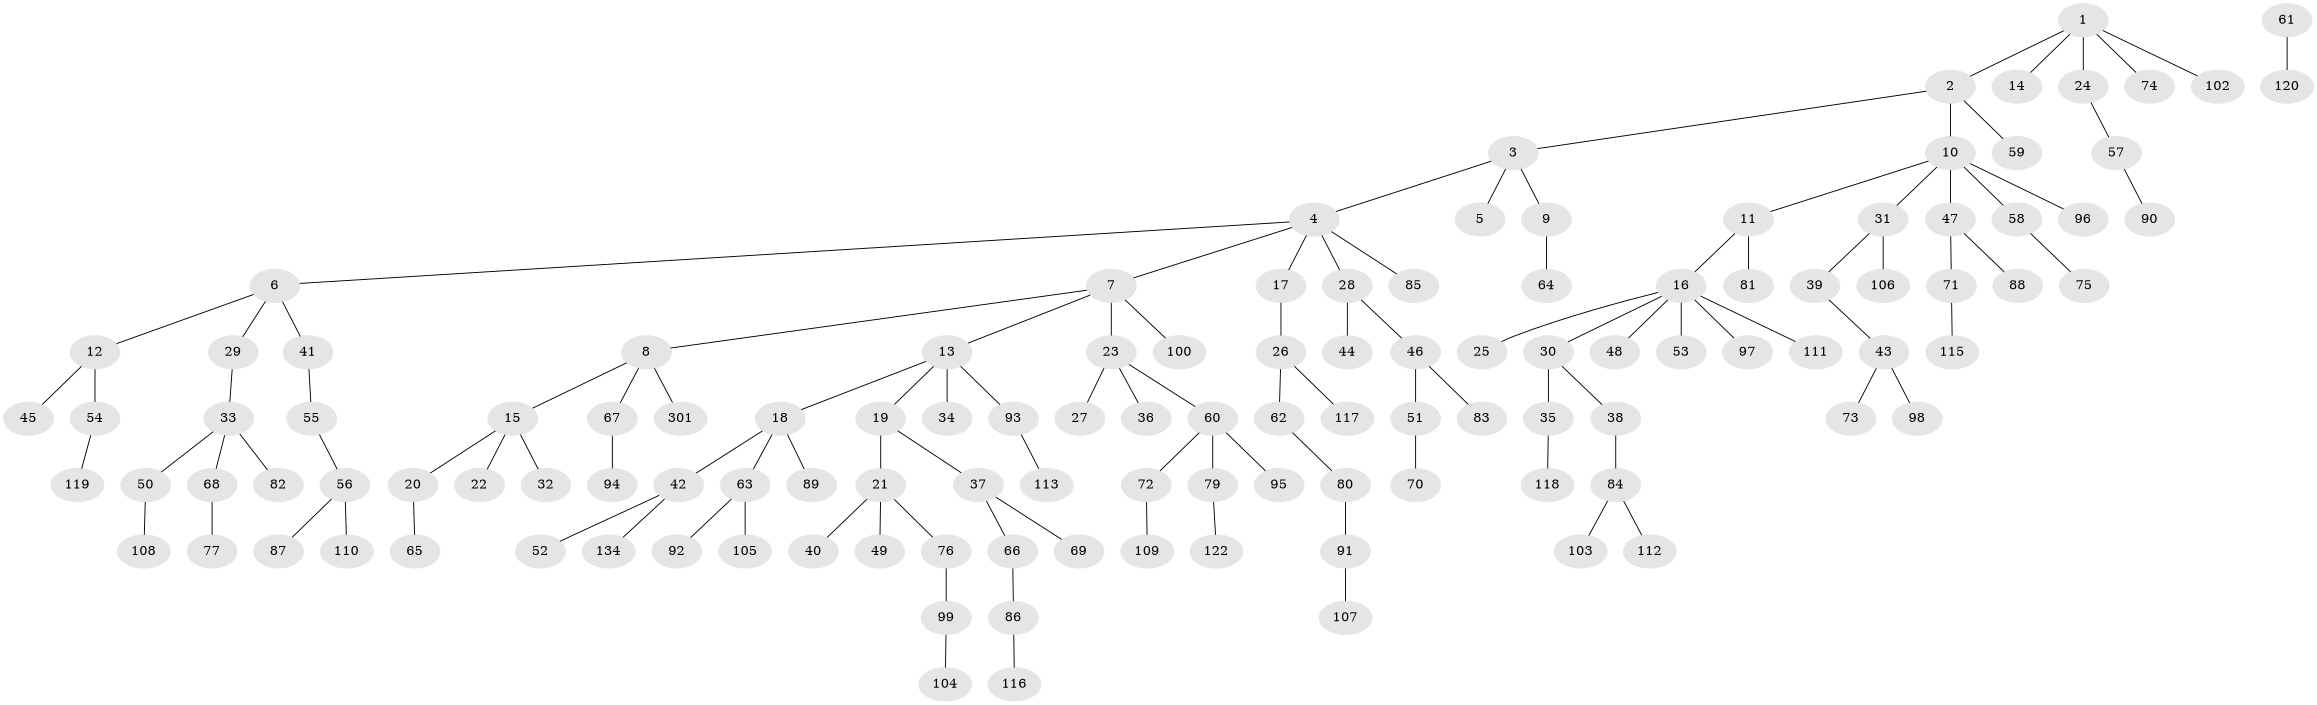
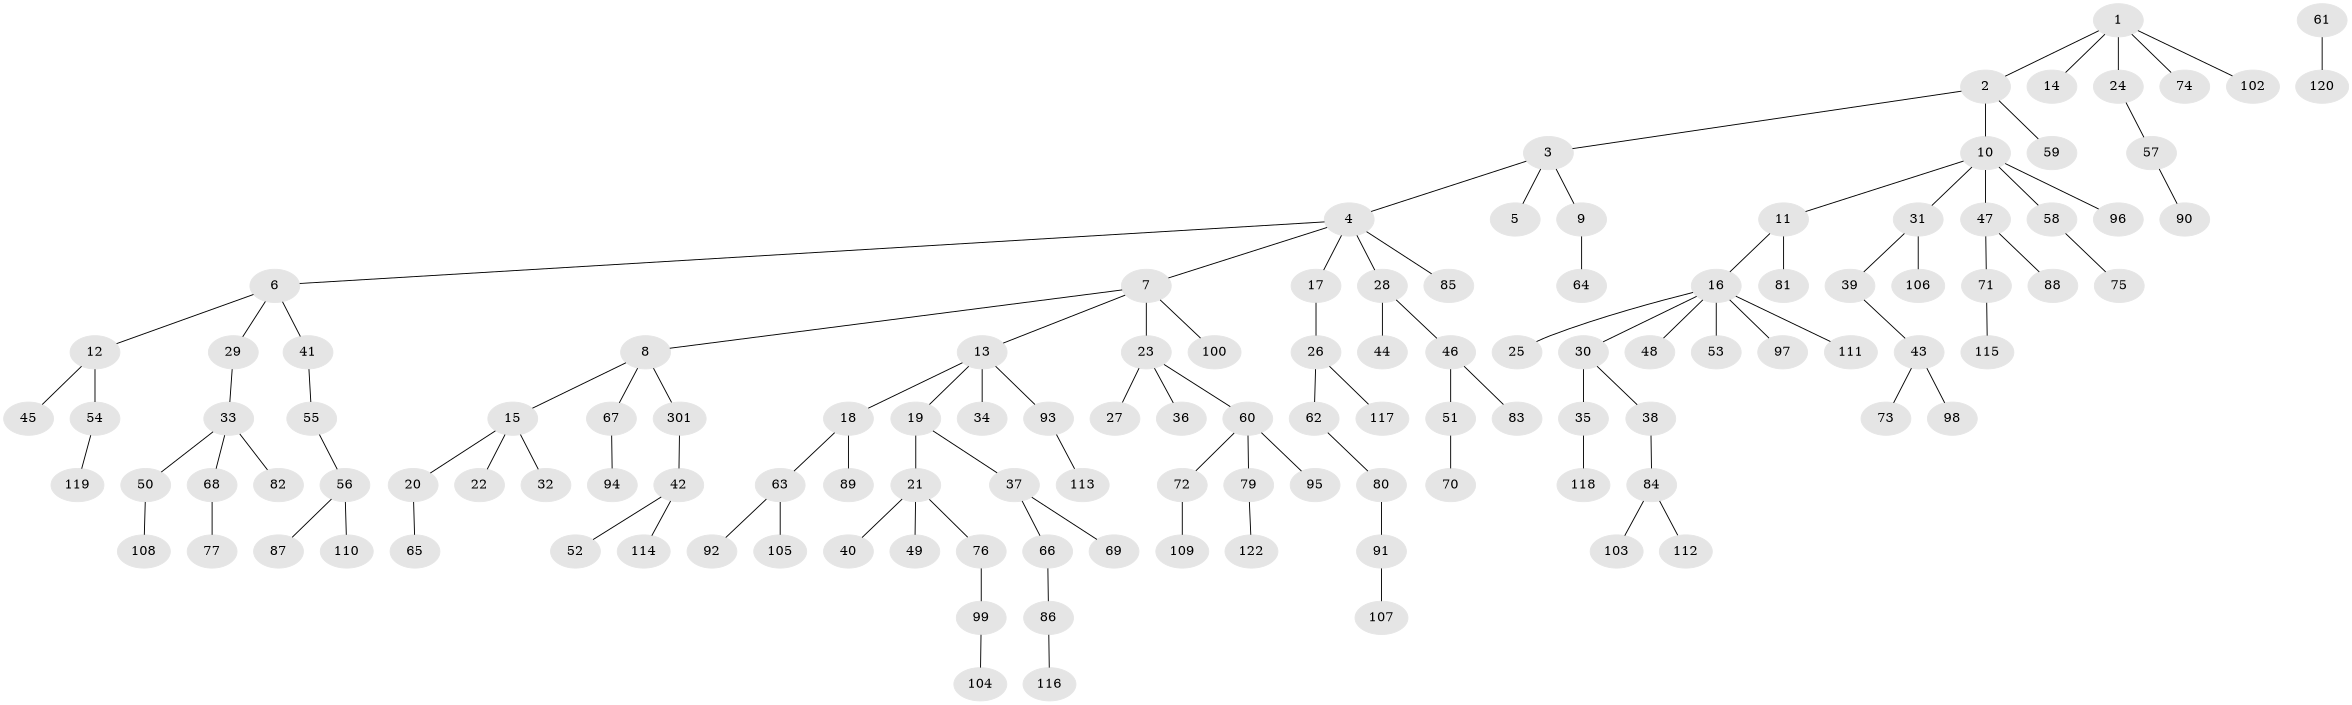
edge "18" -- "42": now "301" -- "42"
node "134": label "134" -> "114"
